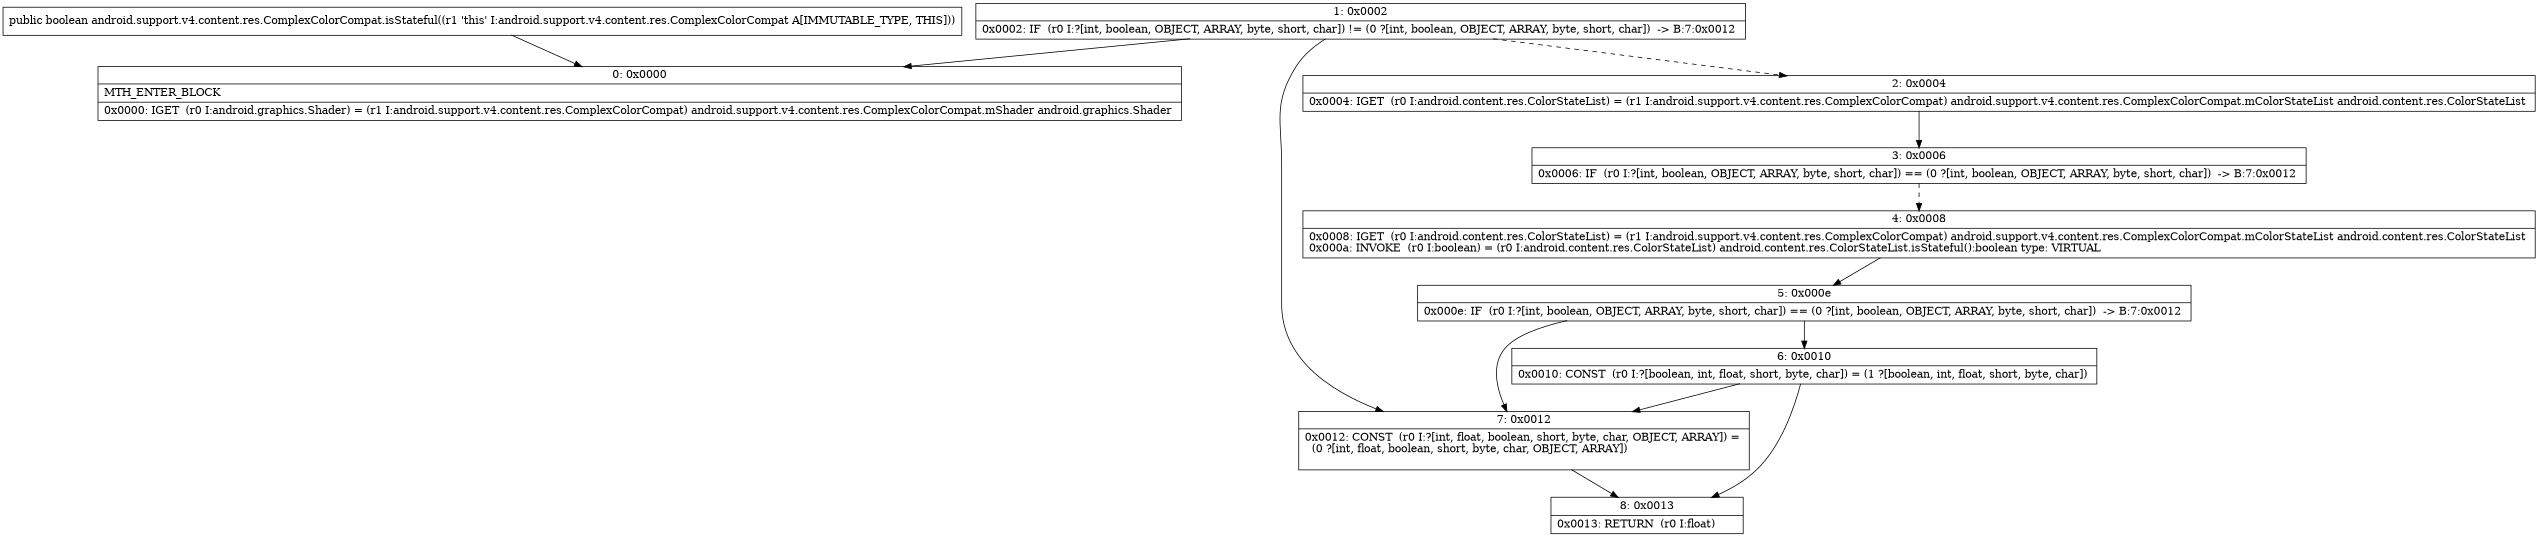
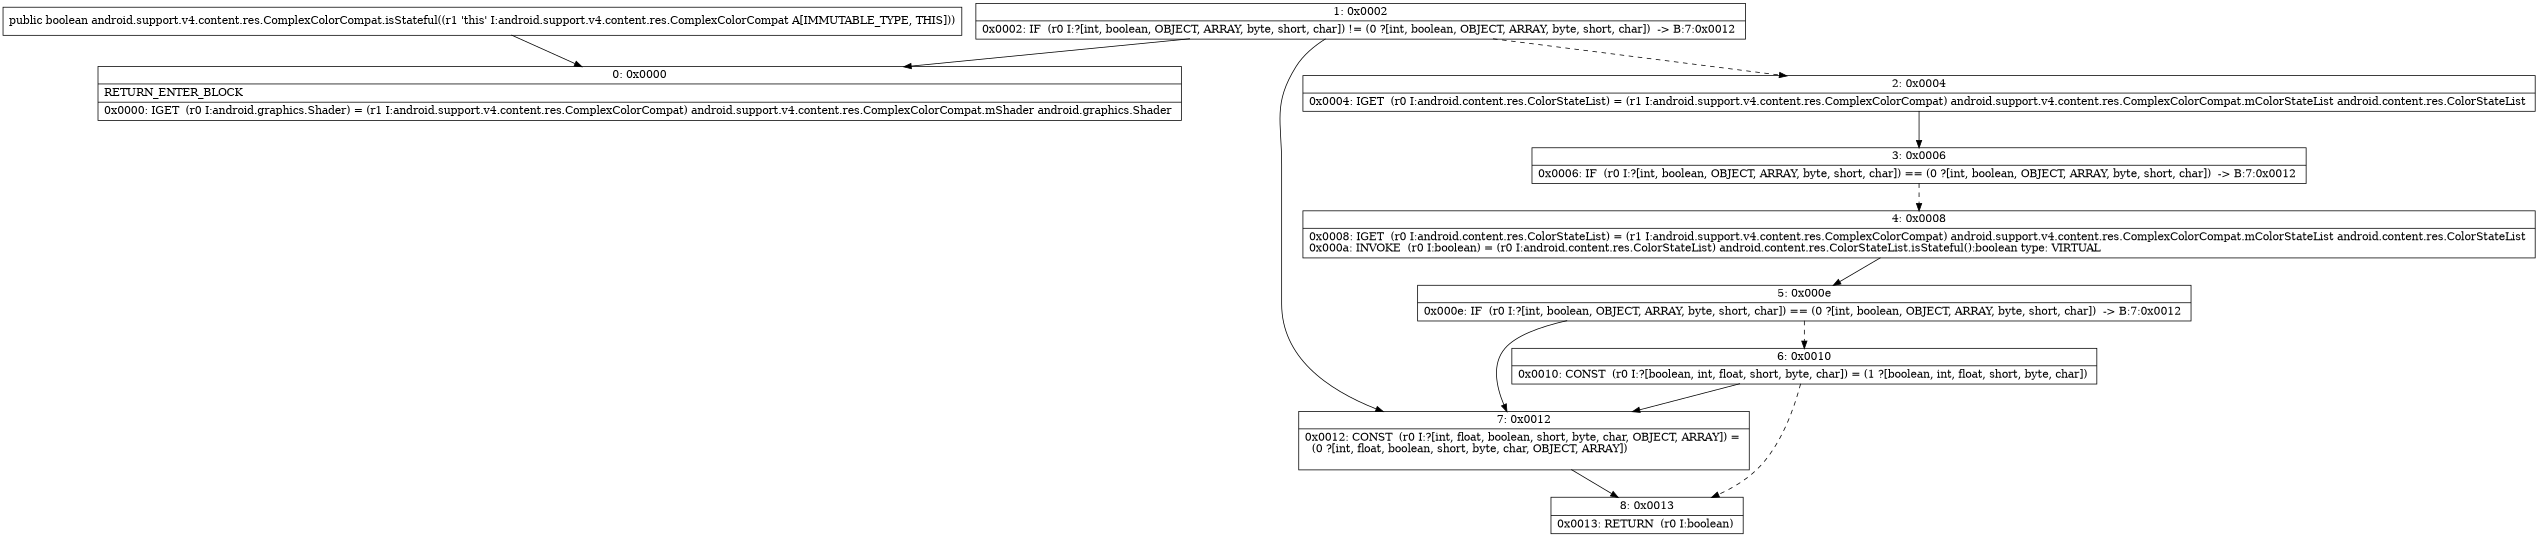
node "0: 0x0000": text "MTH_ENTER_BLOCK" -> "RETURN_ENTER_BLOCK"
edge "5: 0x000e" -> "6: 0x0010": style solid -> dashed
edge "6: 0x0010" -> "8: 0x0013": style solid -> dashed
node "8: 0x0013": text "0x0013: RETURN  (r0 I:float)" -> "0x0013: RETURN  (r0 I:boolean)"
